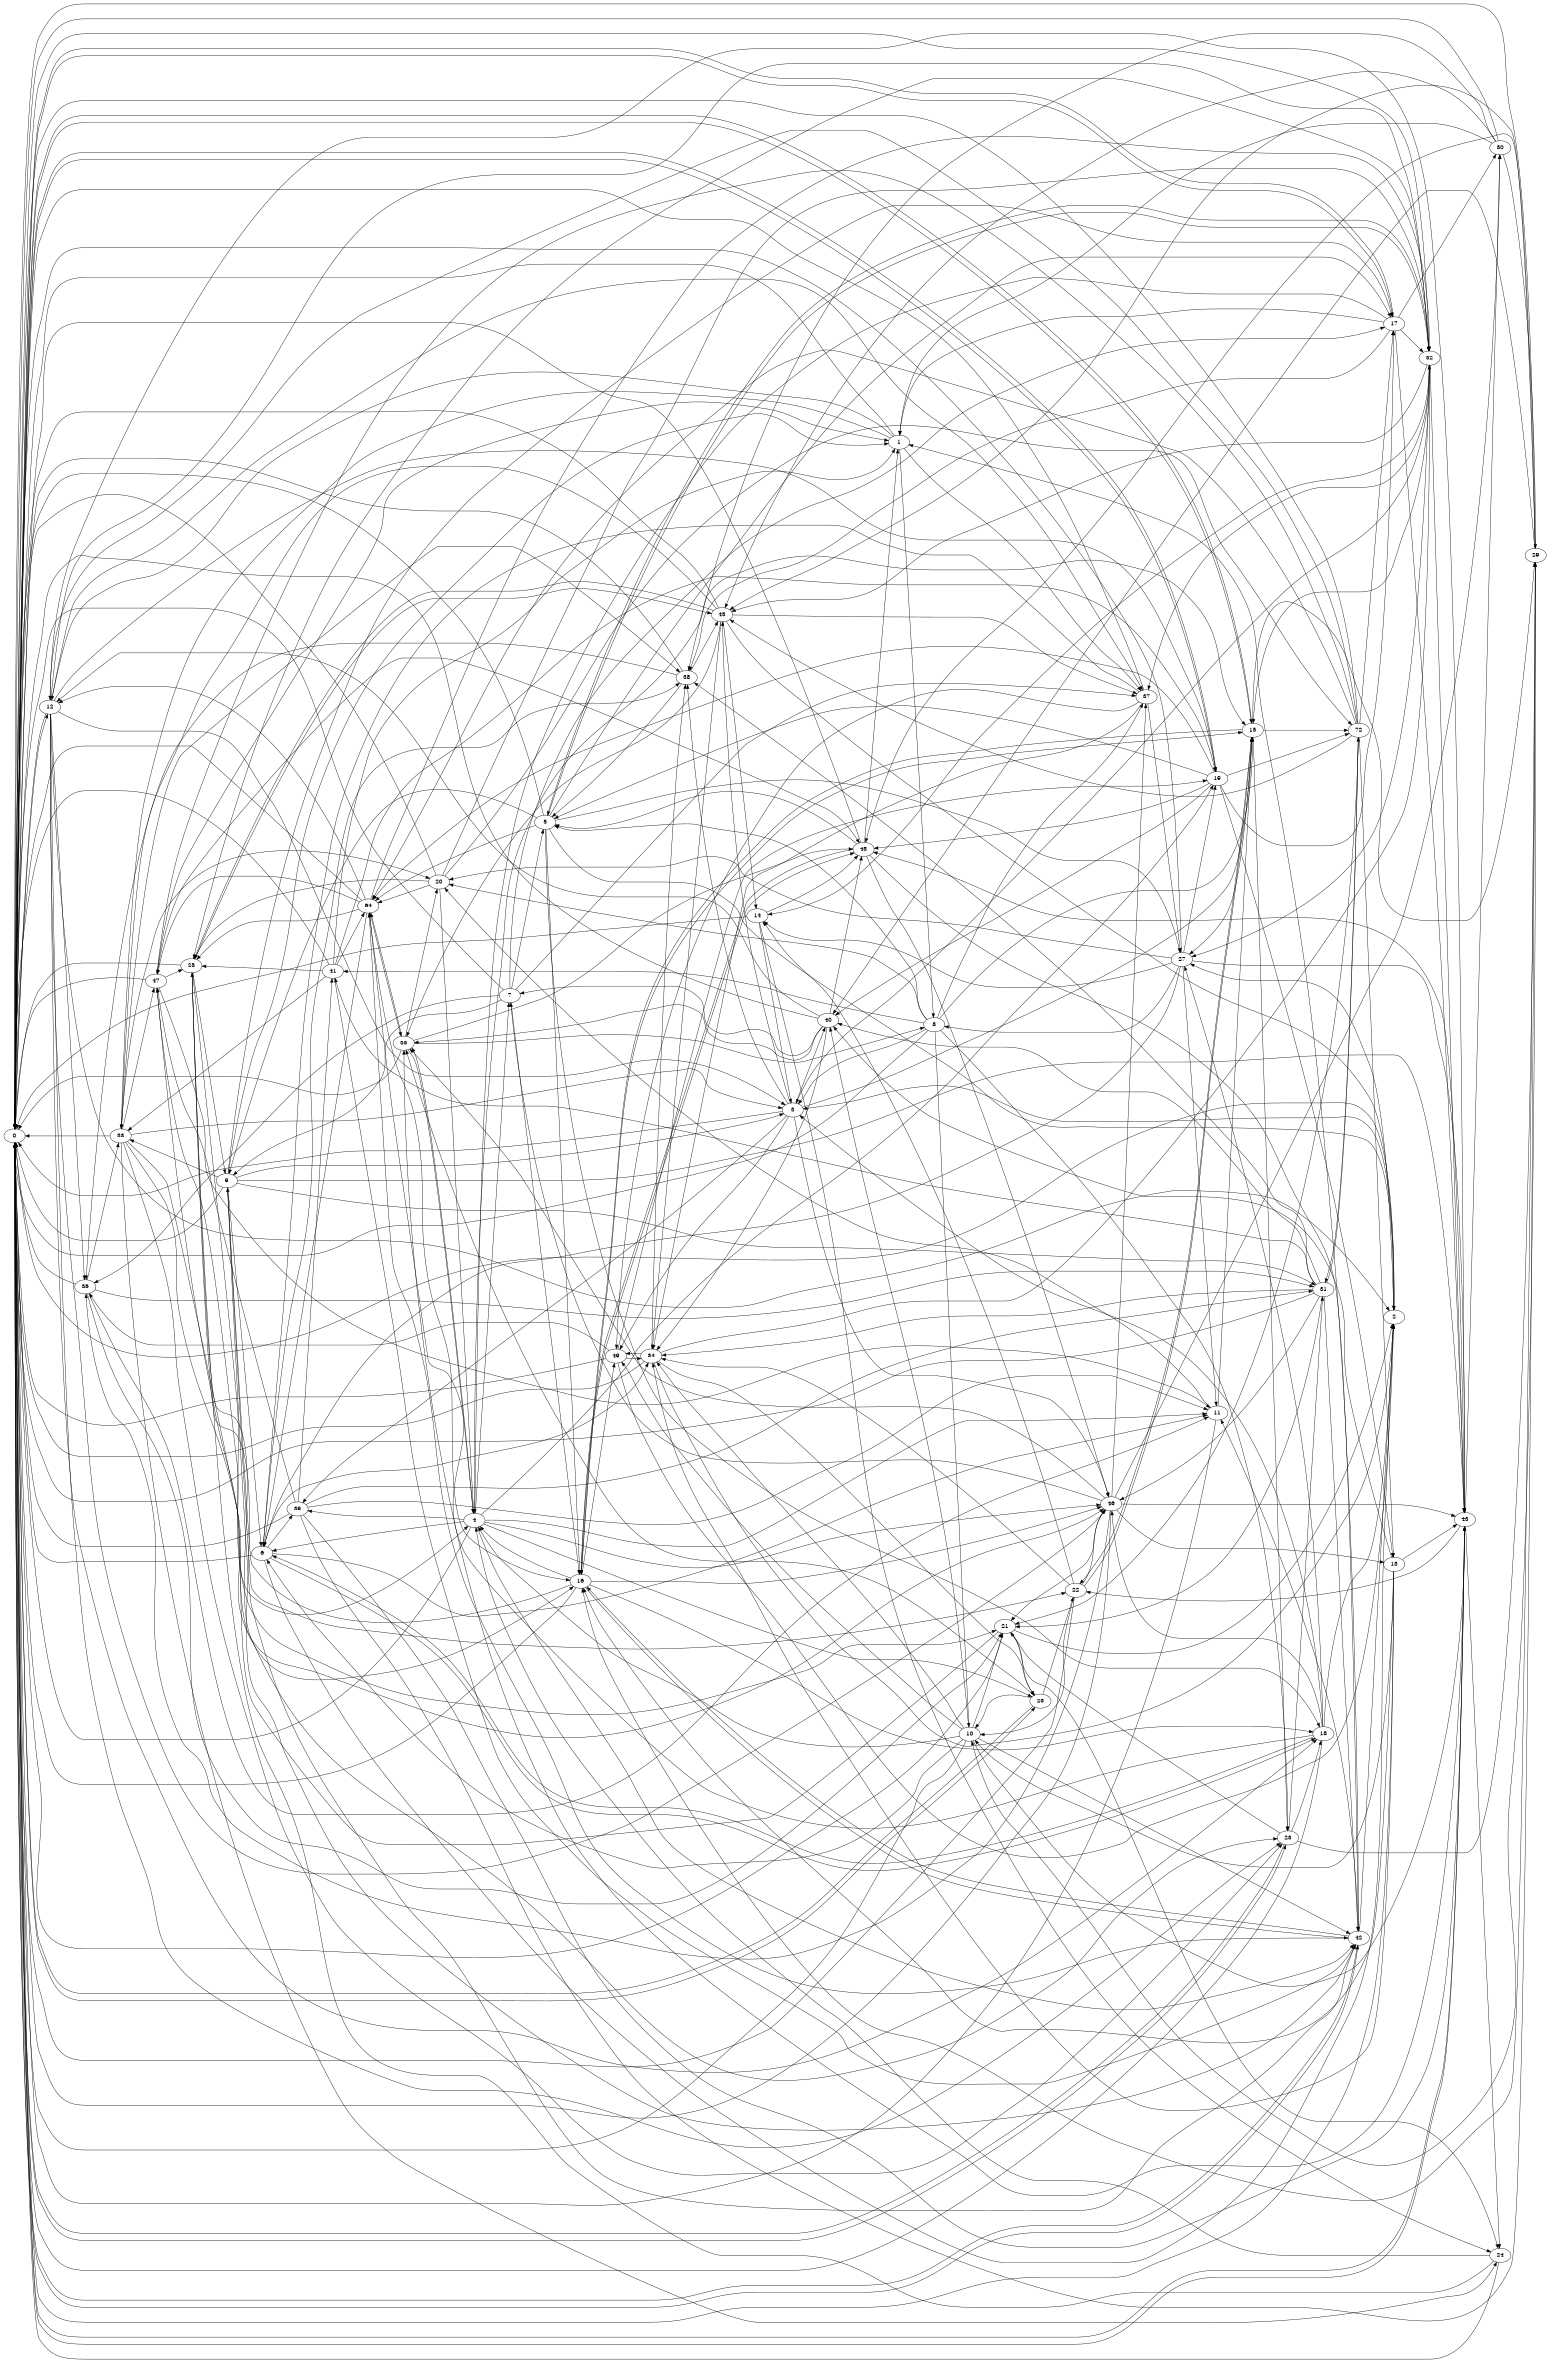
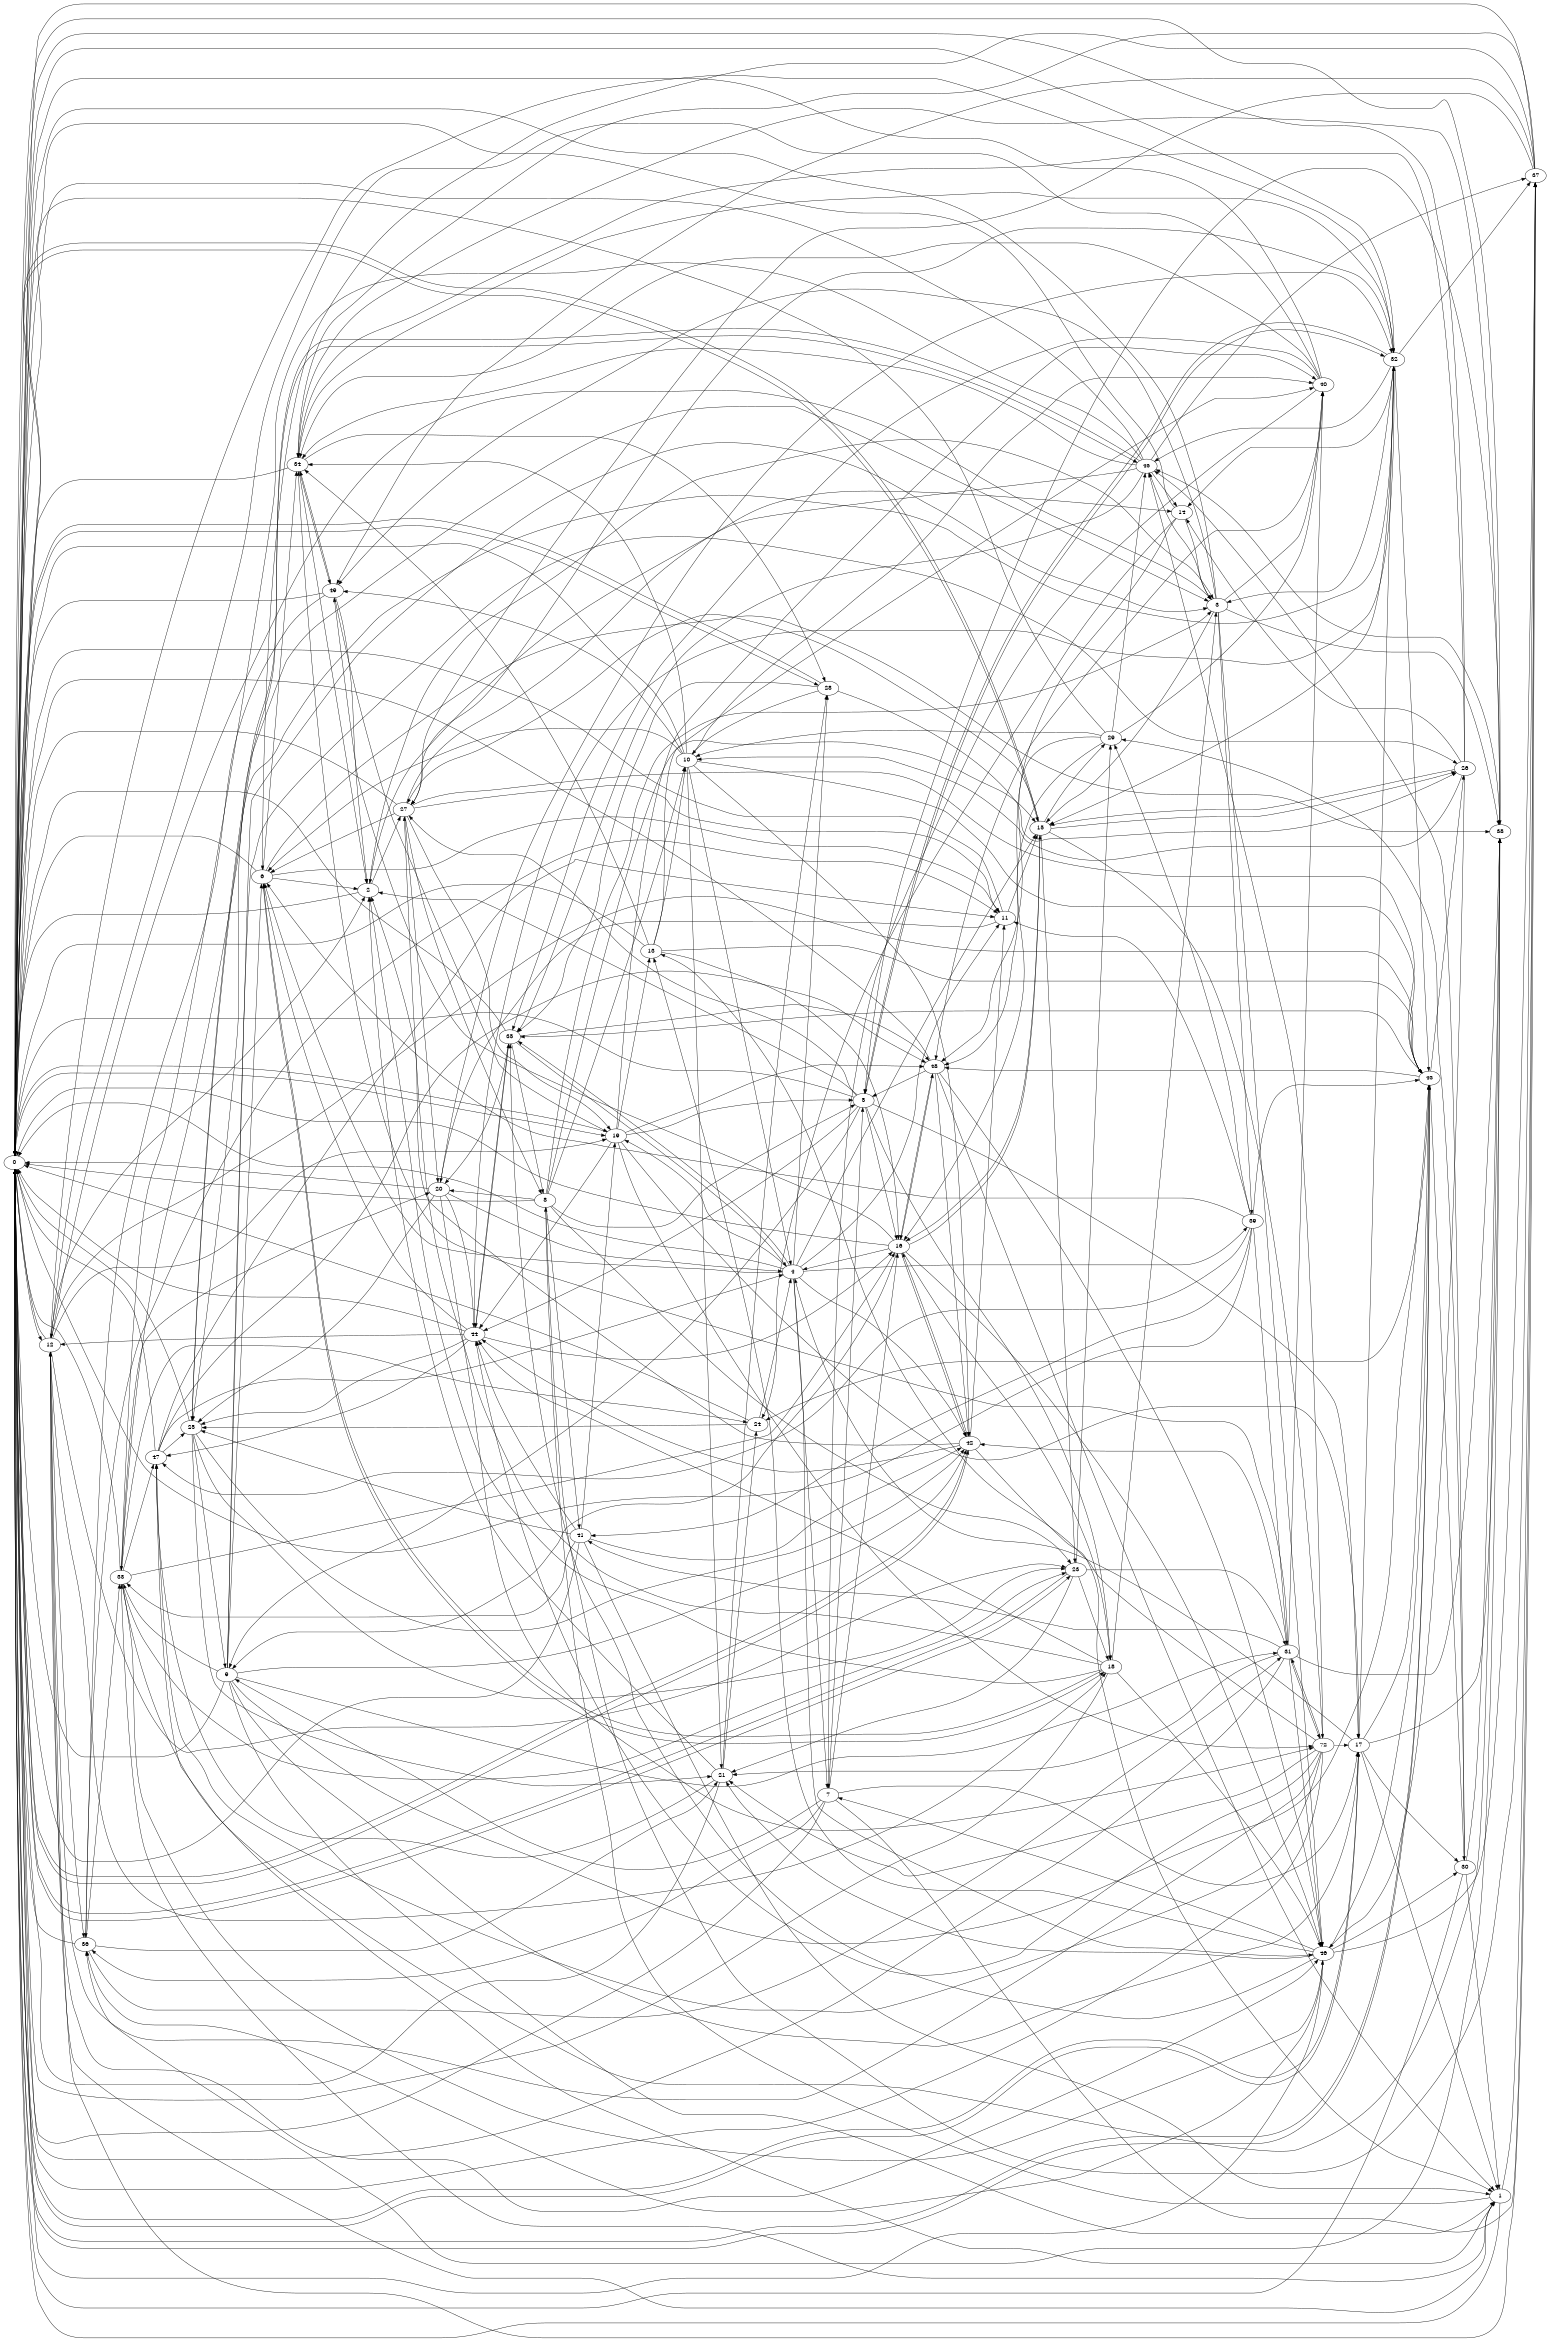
node "64": label "64" -> "44"
edge "6" -> "39": reversed
node "22": label "22" -> "26"
